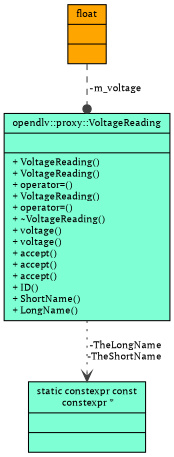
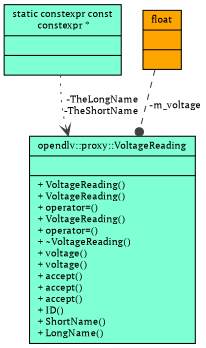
edge "opendlv::proxy::VoltageReading" -> "static constexpr const": reversed
